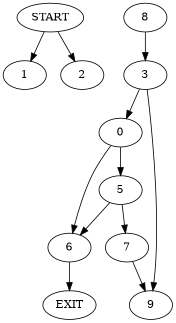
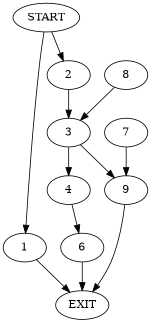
edge "2" -> "3": added
node "0": label "0" -> "4"
node "5": removed
edge "9" -> "EXIT": added
edge "1" -> "EXIT": added
